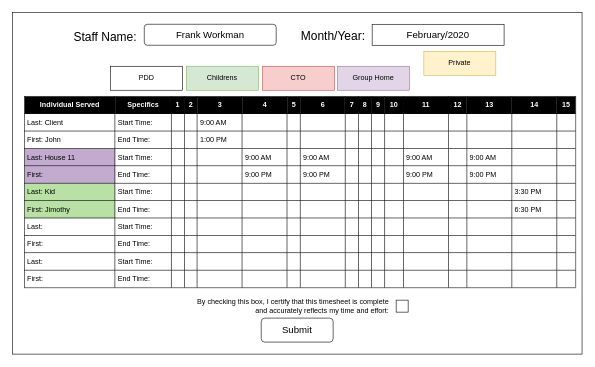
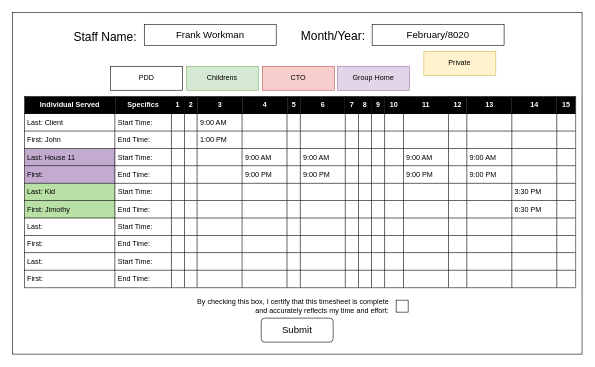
node "Frank Workman": shape rounded rectangle -> rectangle
node "February/2020": label "February/2020" -> "February/8020"
